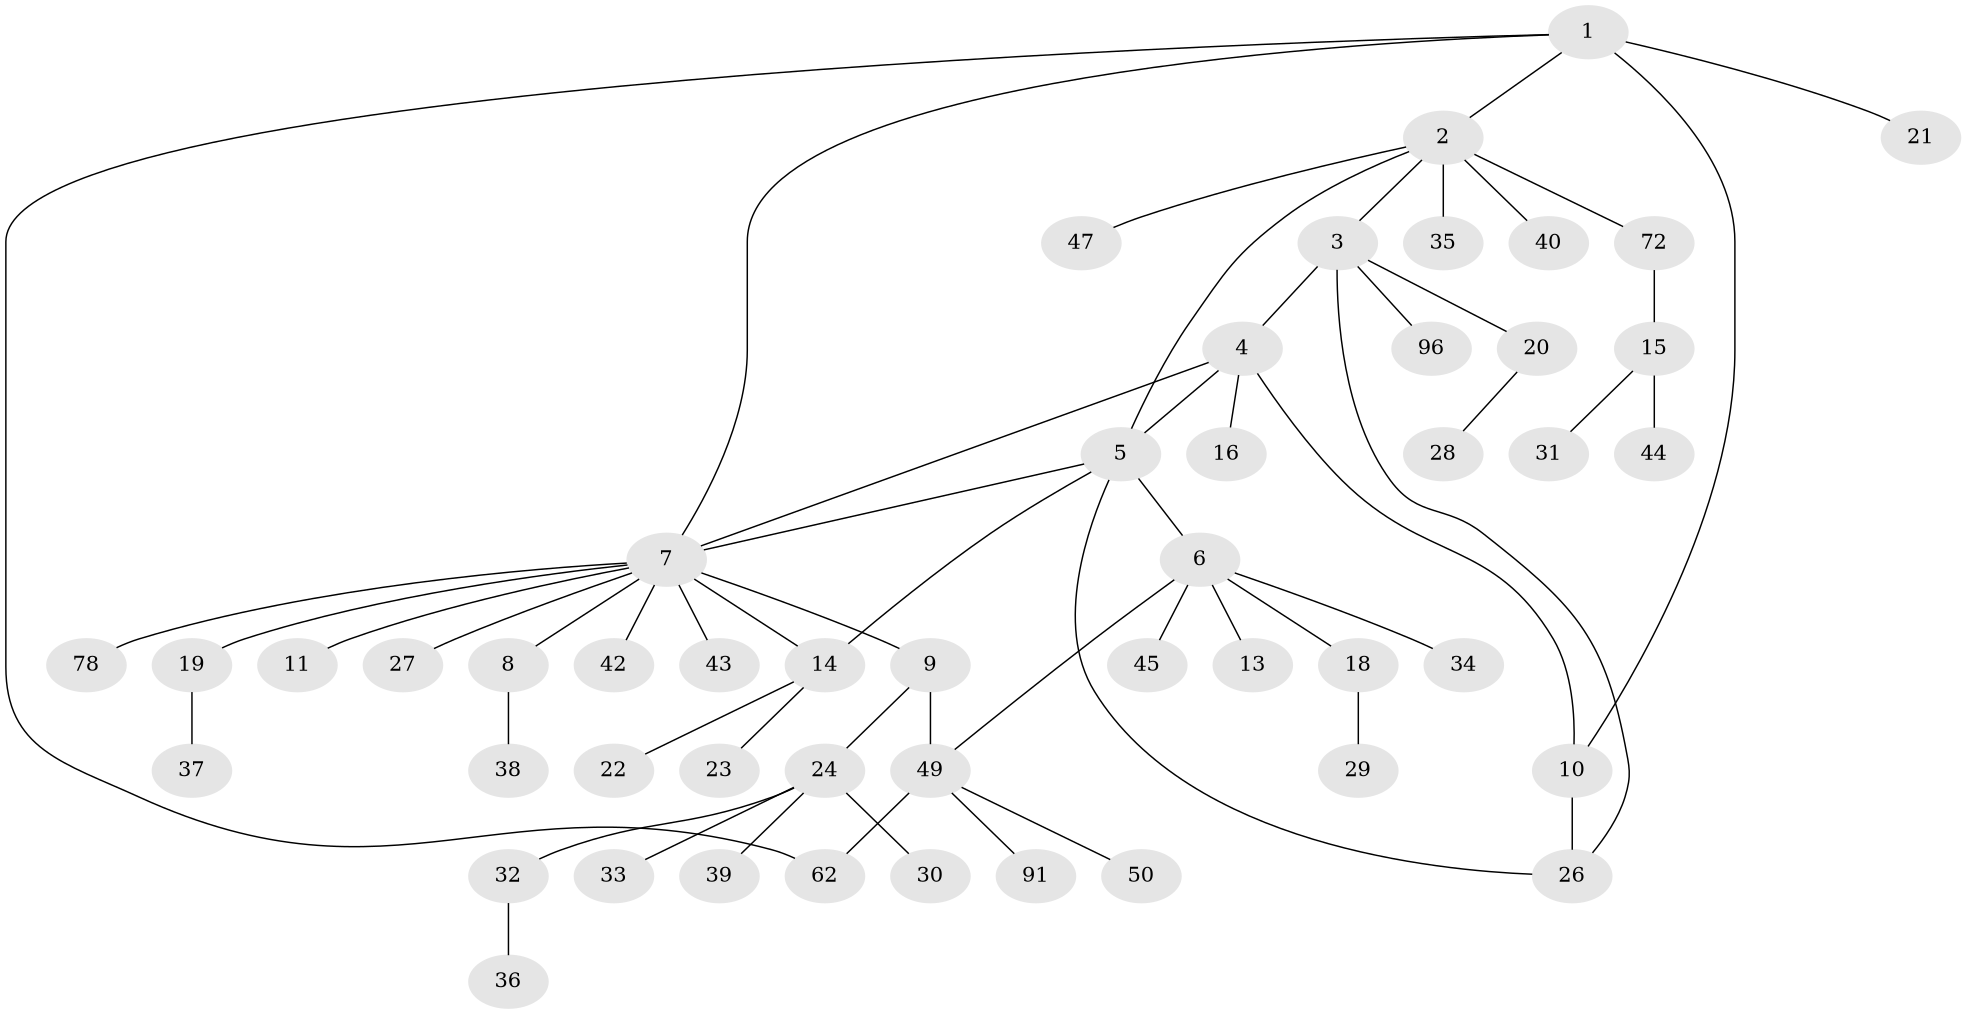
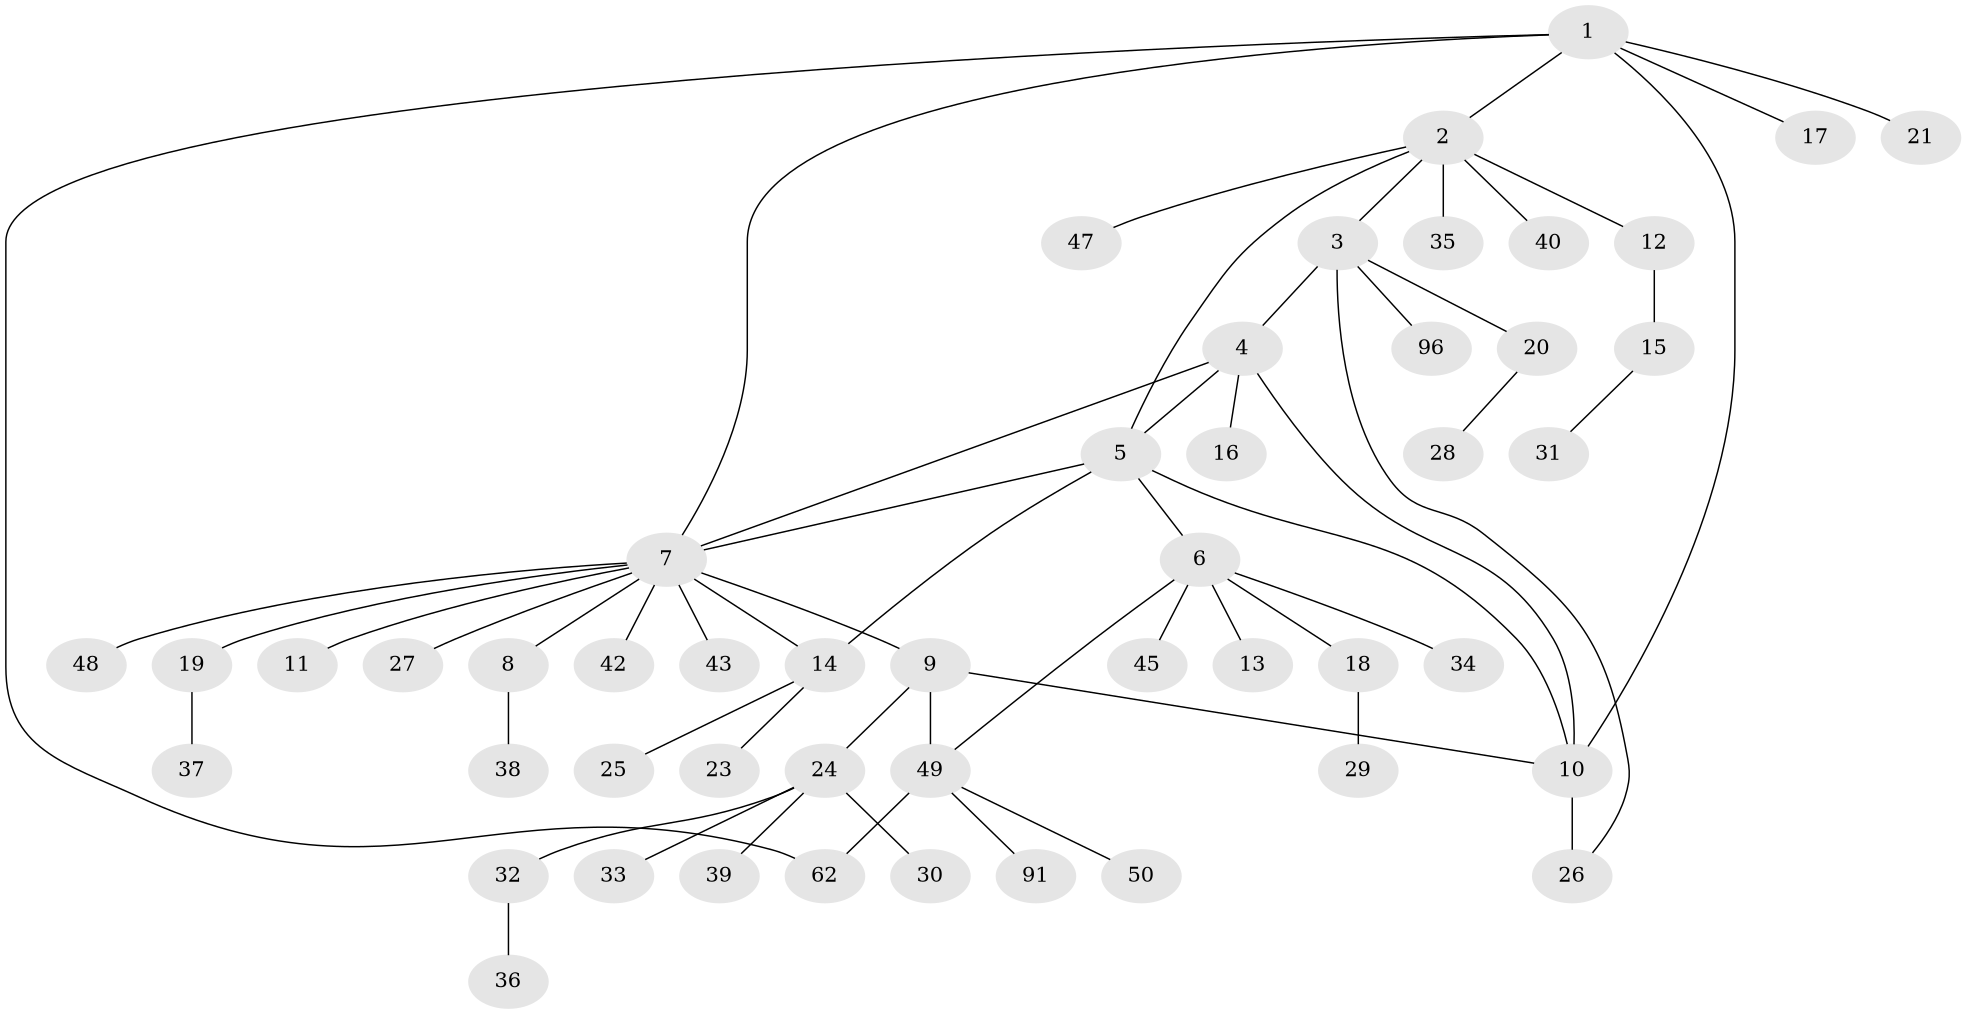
node "17": added
node "72": label "72" -> "12"
node "44": removed
node "78": label "78" -> "48"
edge "9" -- "10": added
node "22": label "22" -> "25"
edge "5" -- "26": now "5" -- "10"
